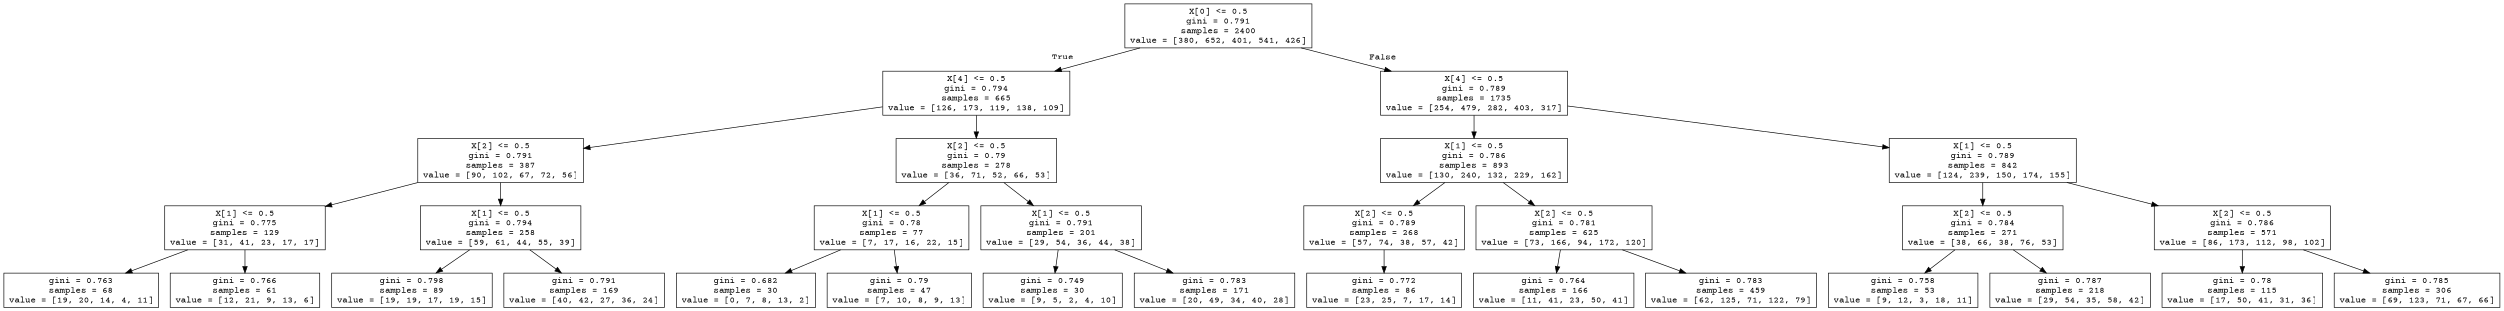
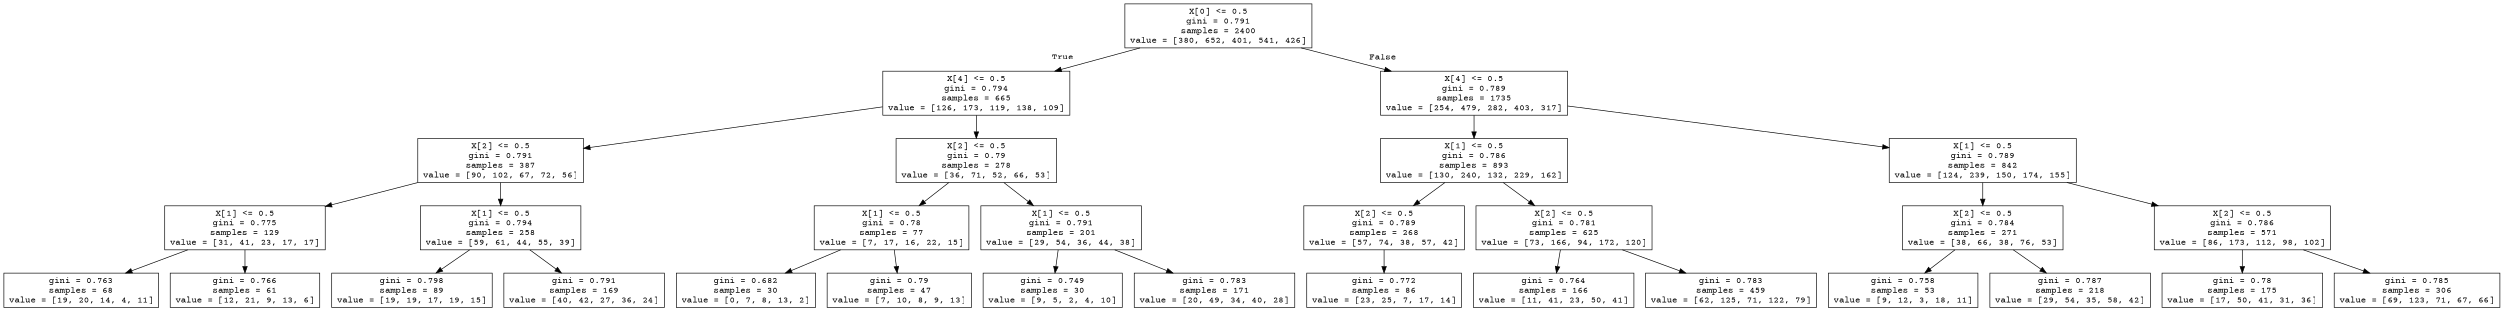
node "gini = 0.78 samples = 115 value = [17, 50, 41, 31, 36]": label "gini = 0.78 samples = 115 value = [17, 50, 41, 31, 36]" -> "gini = 0.78 samples = 175 value = [17, 50, 41, 31, 36]"
